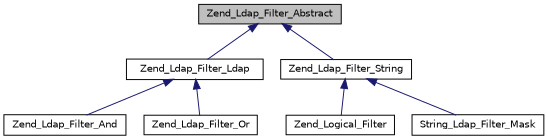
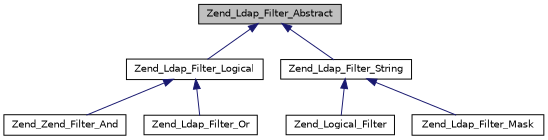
node "Zend_Ldap_Filter_Ldap": label "Zend_Ldap_Filter_Ldap" -> "Zend_Ldap_Filter_Logical"
node "Zend_Ldap_Filter_And": label "Zend_Ldap_Filter_And" -> "Zend_Zend_Filter_And"
node "String_Ldap_Filter_Mask": label "String_Ldap_Filter_Mask" -> "Zend_Ldap_Filter_Mask"
